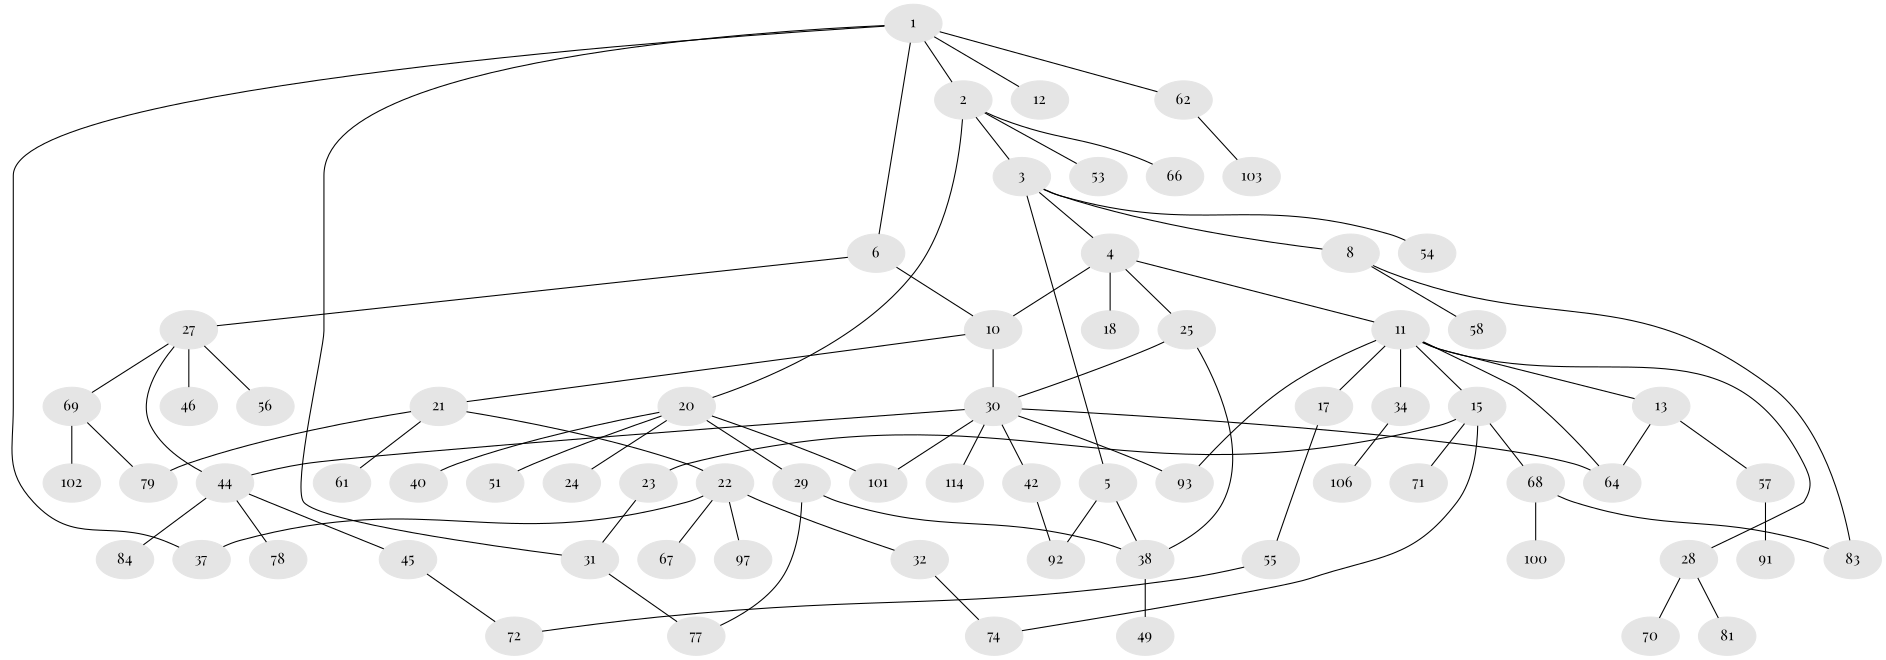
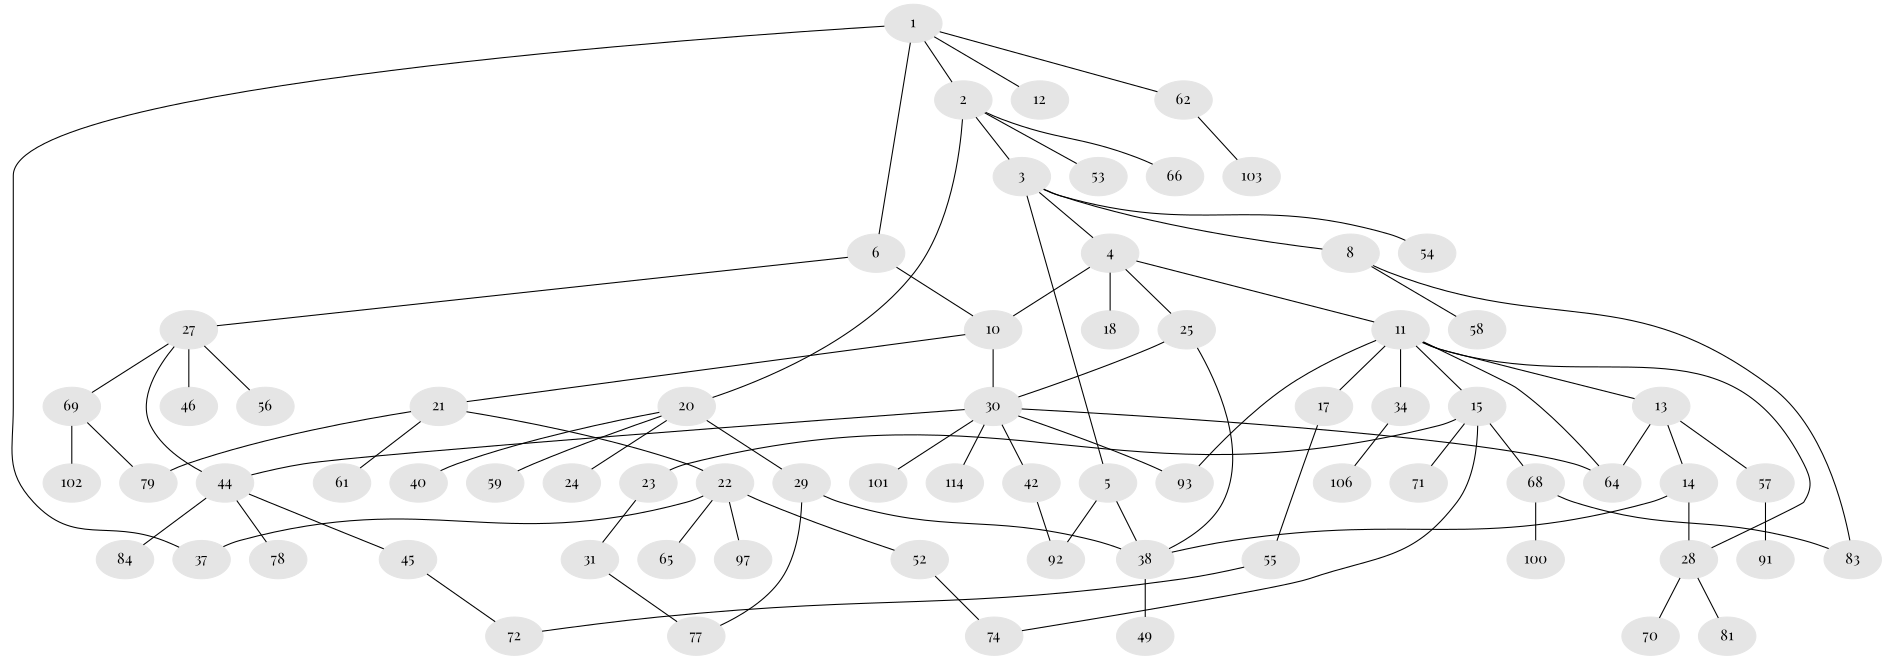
edge "1" -- "31": removed
edge "20" -- "101": removed
node "51": label "51" -> "59"
node "14": added
node "67": label "67" -> "65"
node "32": label "32" -> "52"
